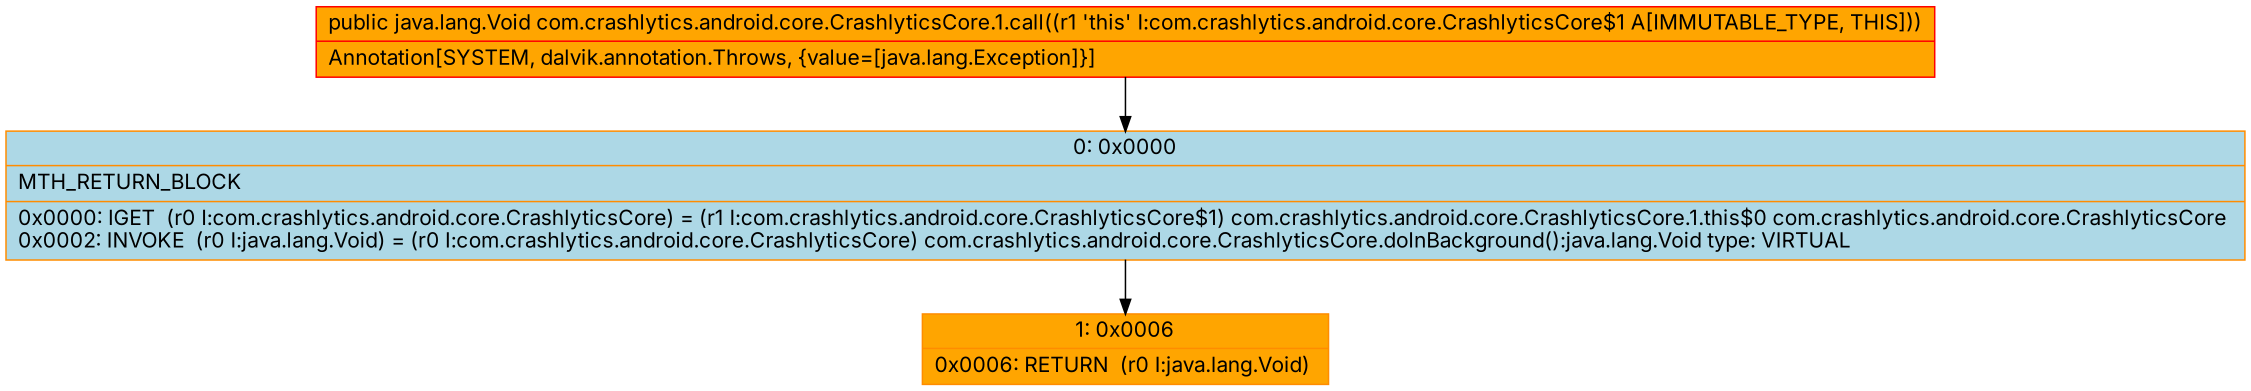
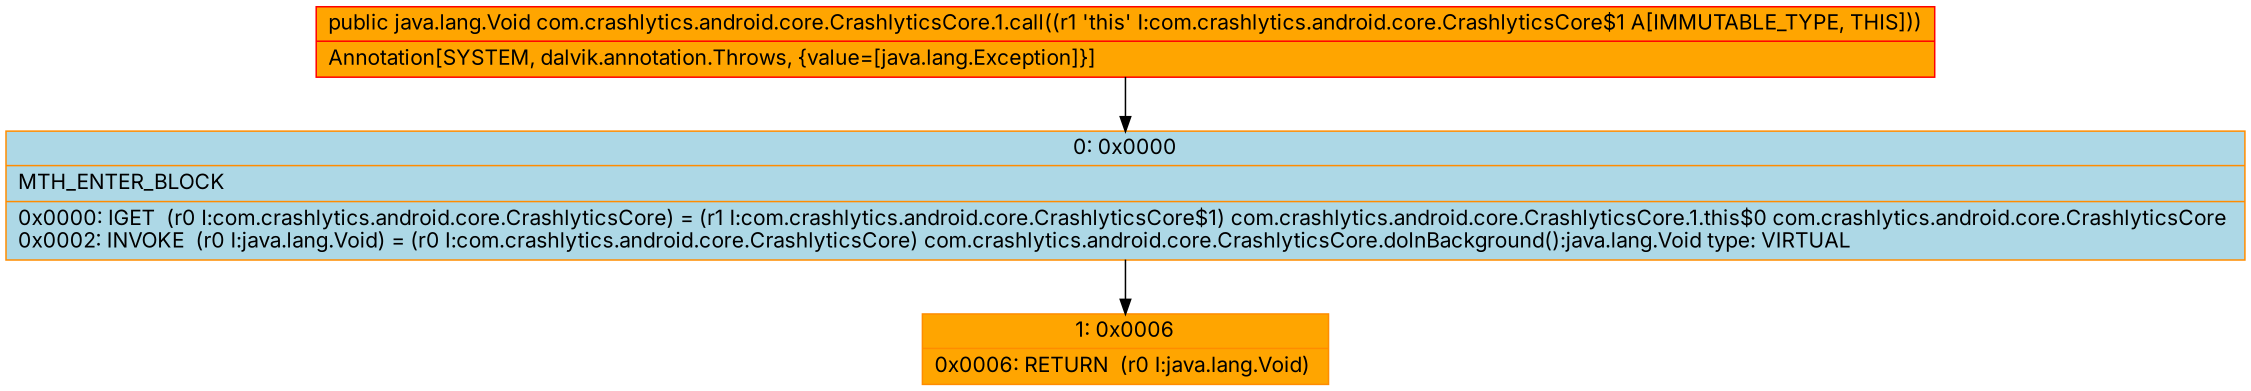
node "0: 0x0000": text "MTH_RETURN_BLOCK" -> "MTH_ENTER_BLOCK"
